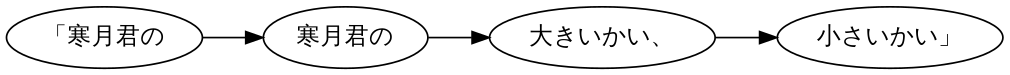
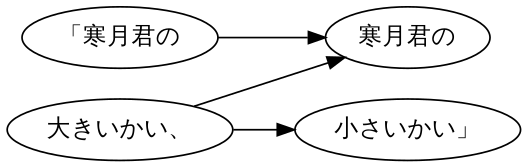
edge "寒月君の" -> "大きいかい、": reversed
